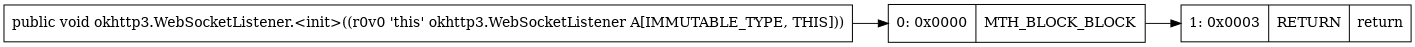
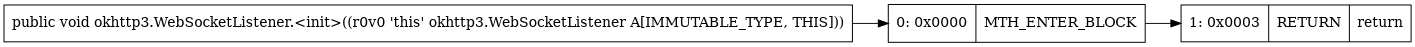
node "0: 0x0000": text "MTH_BLOCK_BLOCK" -> "MTH_ENTER_BLOCK"
